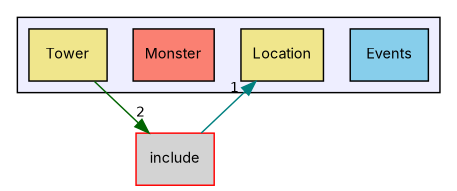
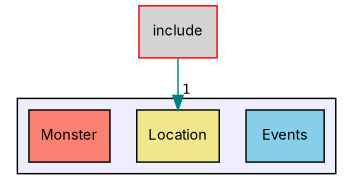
node "Tower": removed
